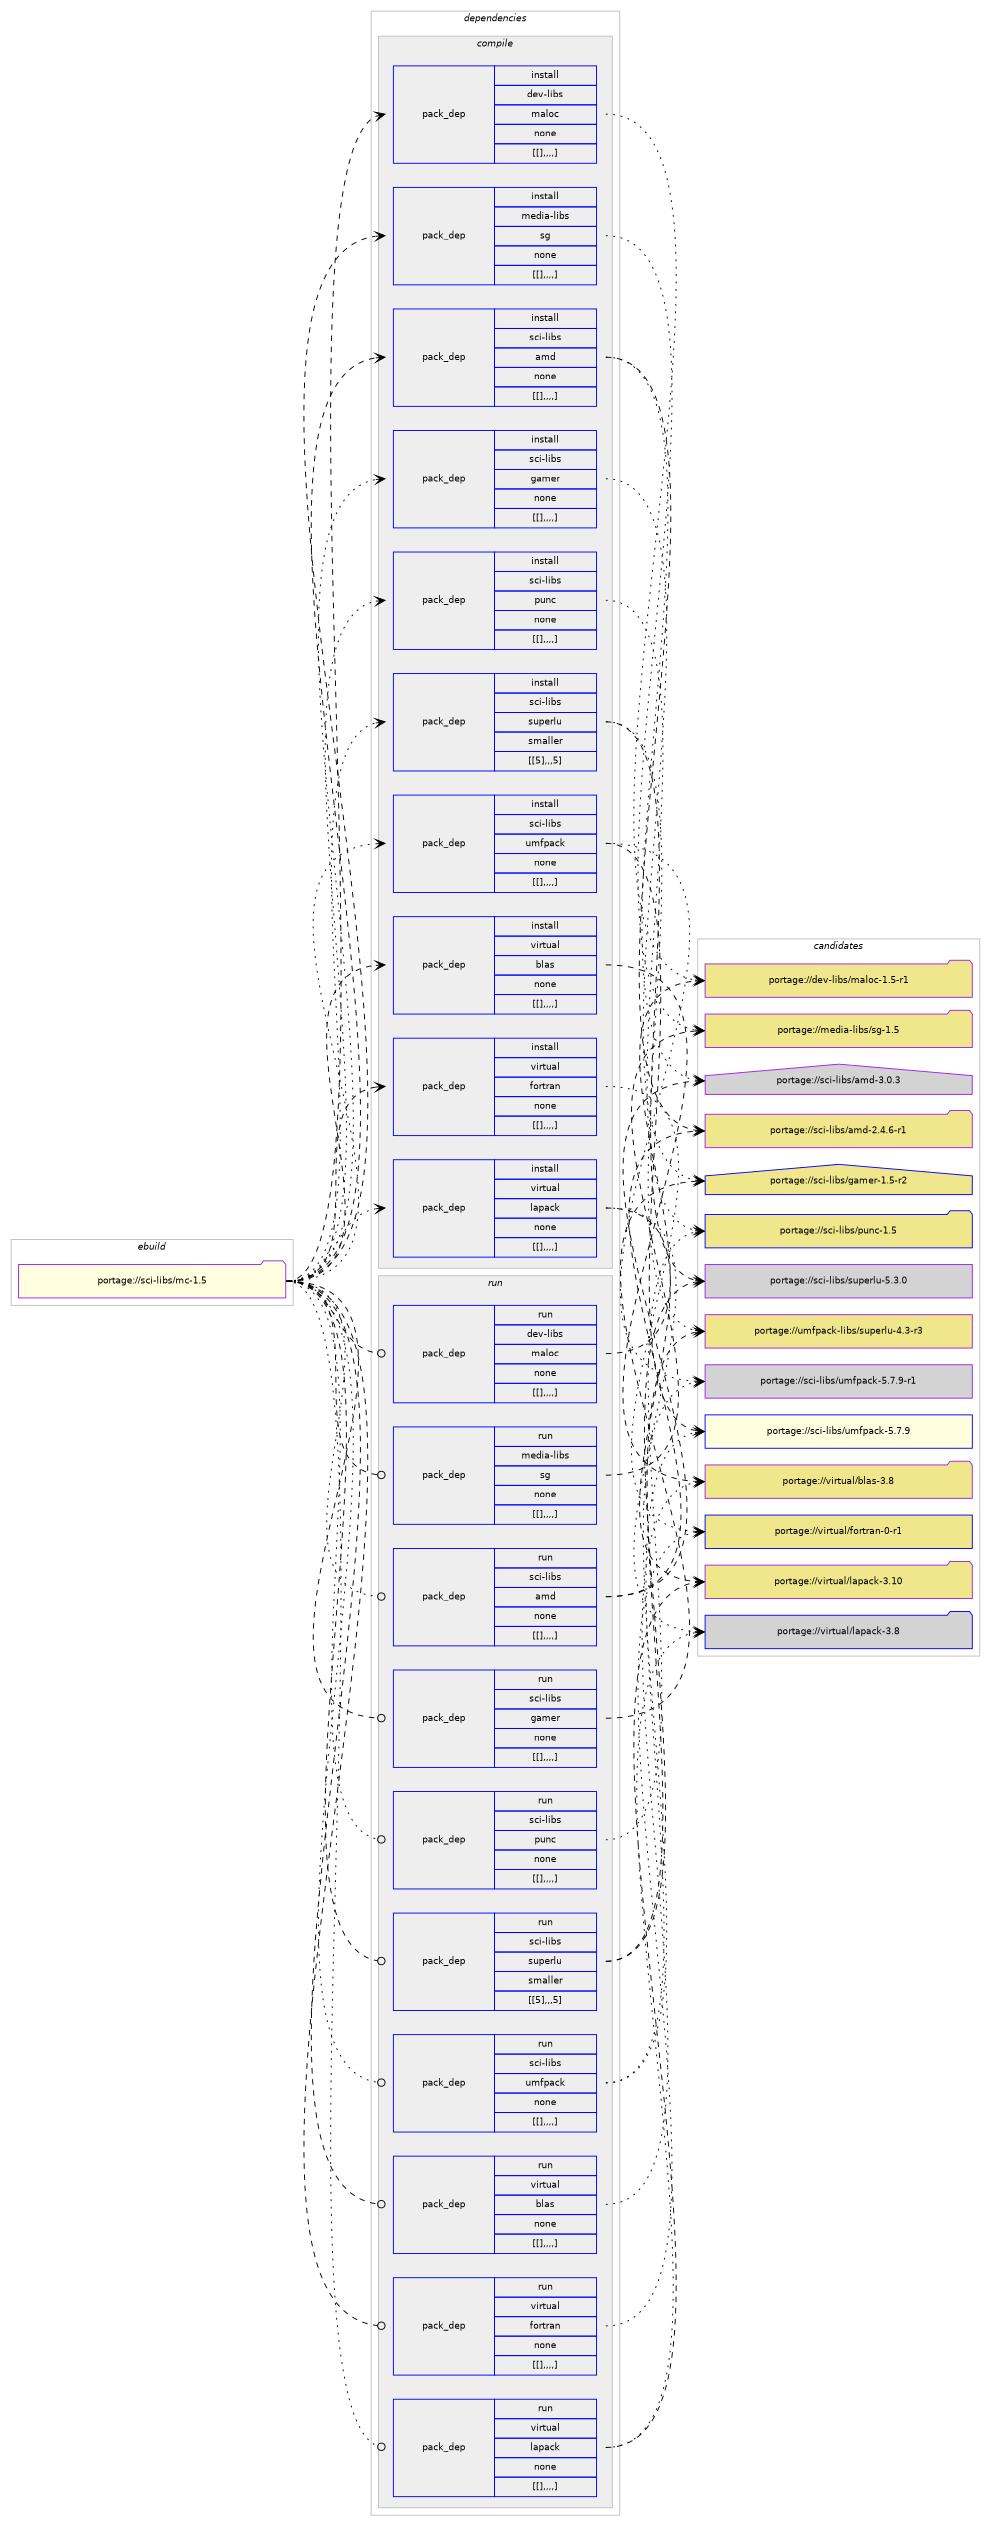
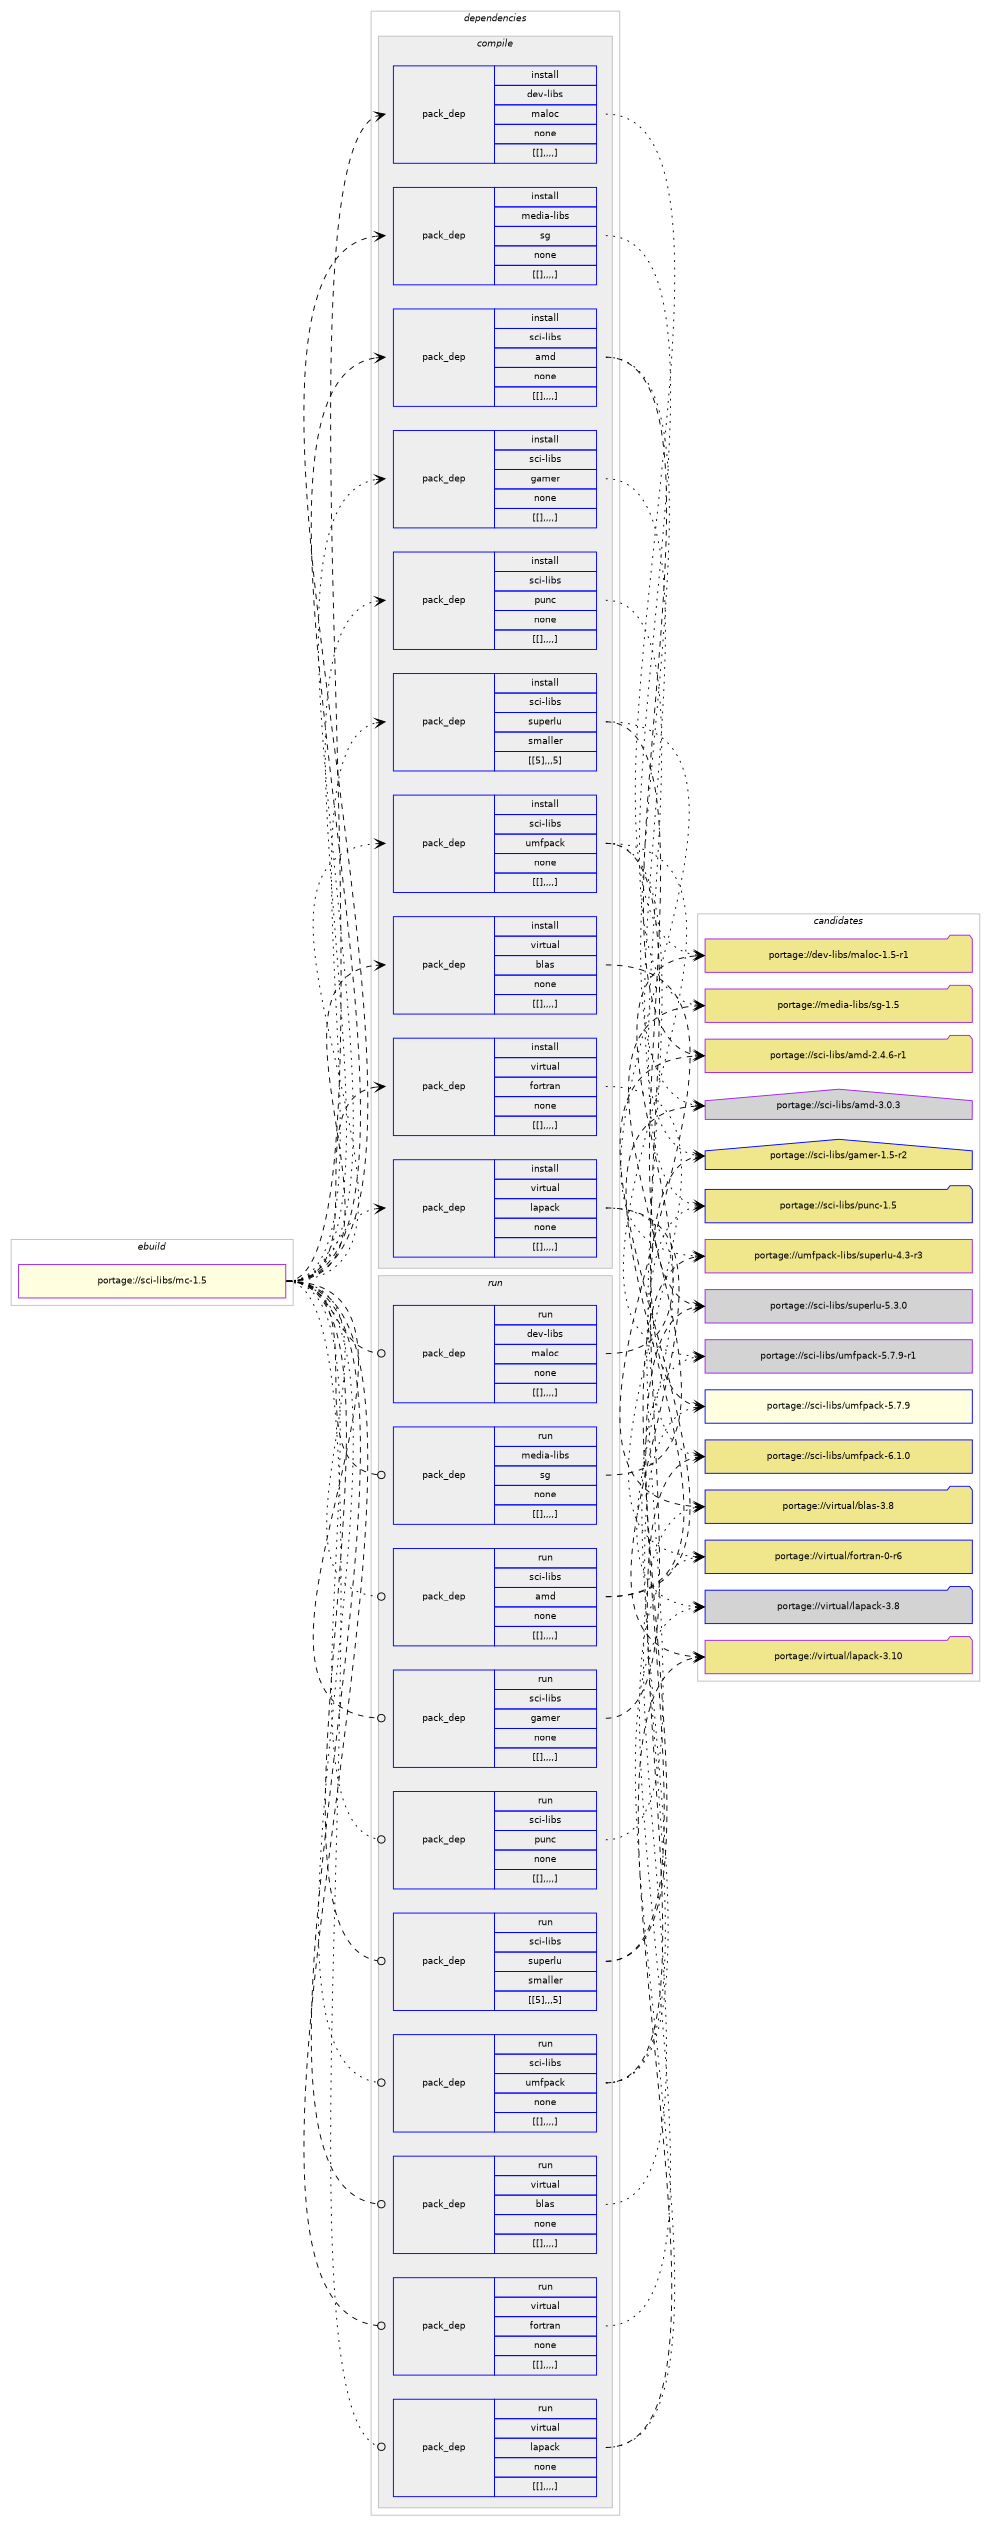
node "portage://sci-libs/mc-1.5": shape folder -> box
node "portage://sci-libs/umfpack-6.1.0": added
node "portage://virtual/blas-3.8": color purple -> blue
node "portage://virtual/fortran-0-r1": label "portage://virtual/fortran-0-r1" -> "portage://virtual/fortran-0-r6"
